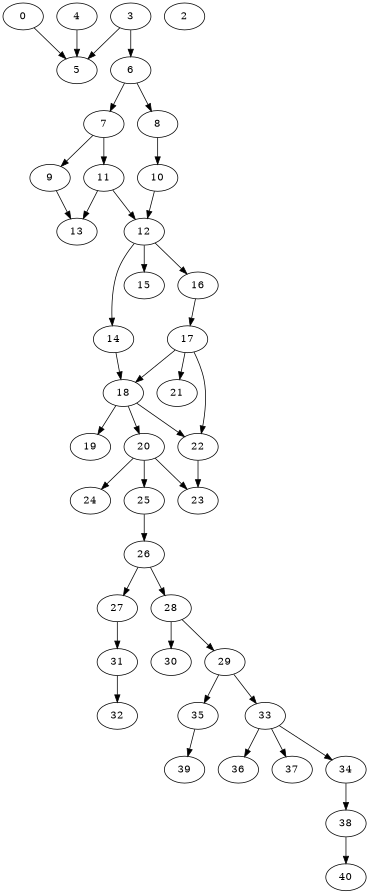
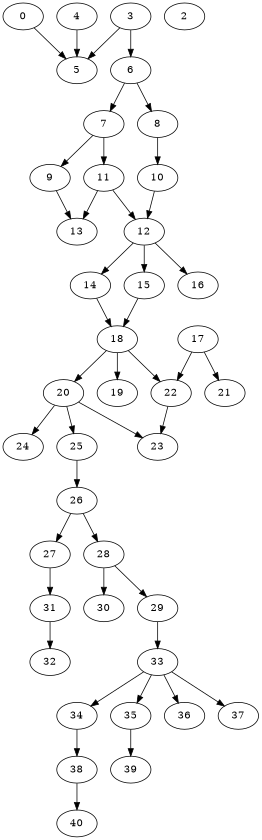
edge "16" -> "17": removed
edge "17" -> "18": now "15" -> "18"
edge "29" -> "35": now "33" -> "35"
